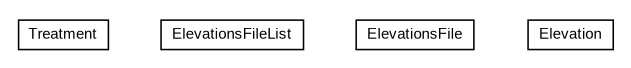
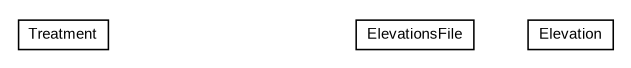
node "ElevationsFileList": removed
